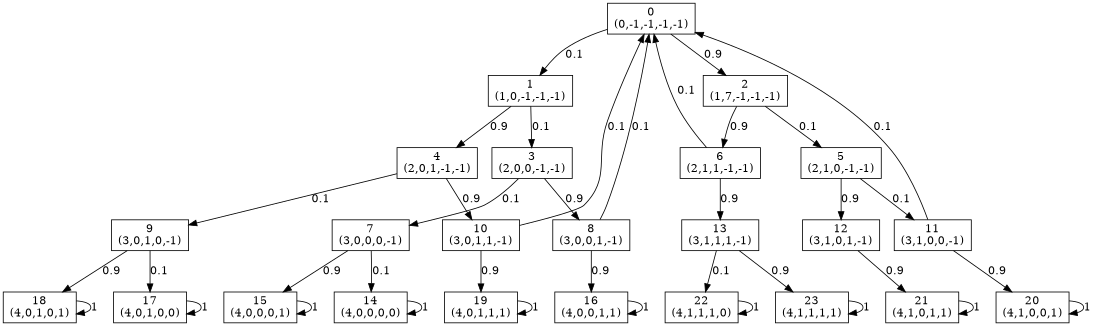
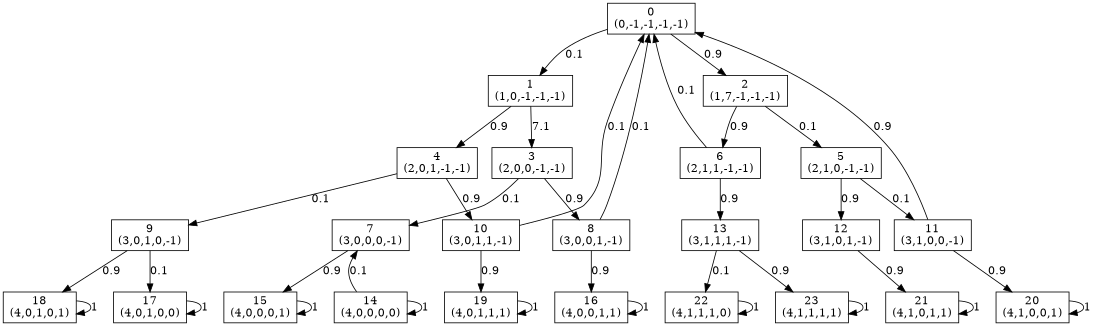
edge "1 (1,0,-1,-1,-1)" -> "3 (2,0,0,-1,-1)": label "0.1" -> "7.1"
edge "11 (3,1,0,0,-1)" -> "0 (0,-1,-1,-1,-1)": label "0.1" -> "0.9"
edge "7 (3,0,0,0,-1)" -> "14 (4,0,0,0,0)": reversed
